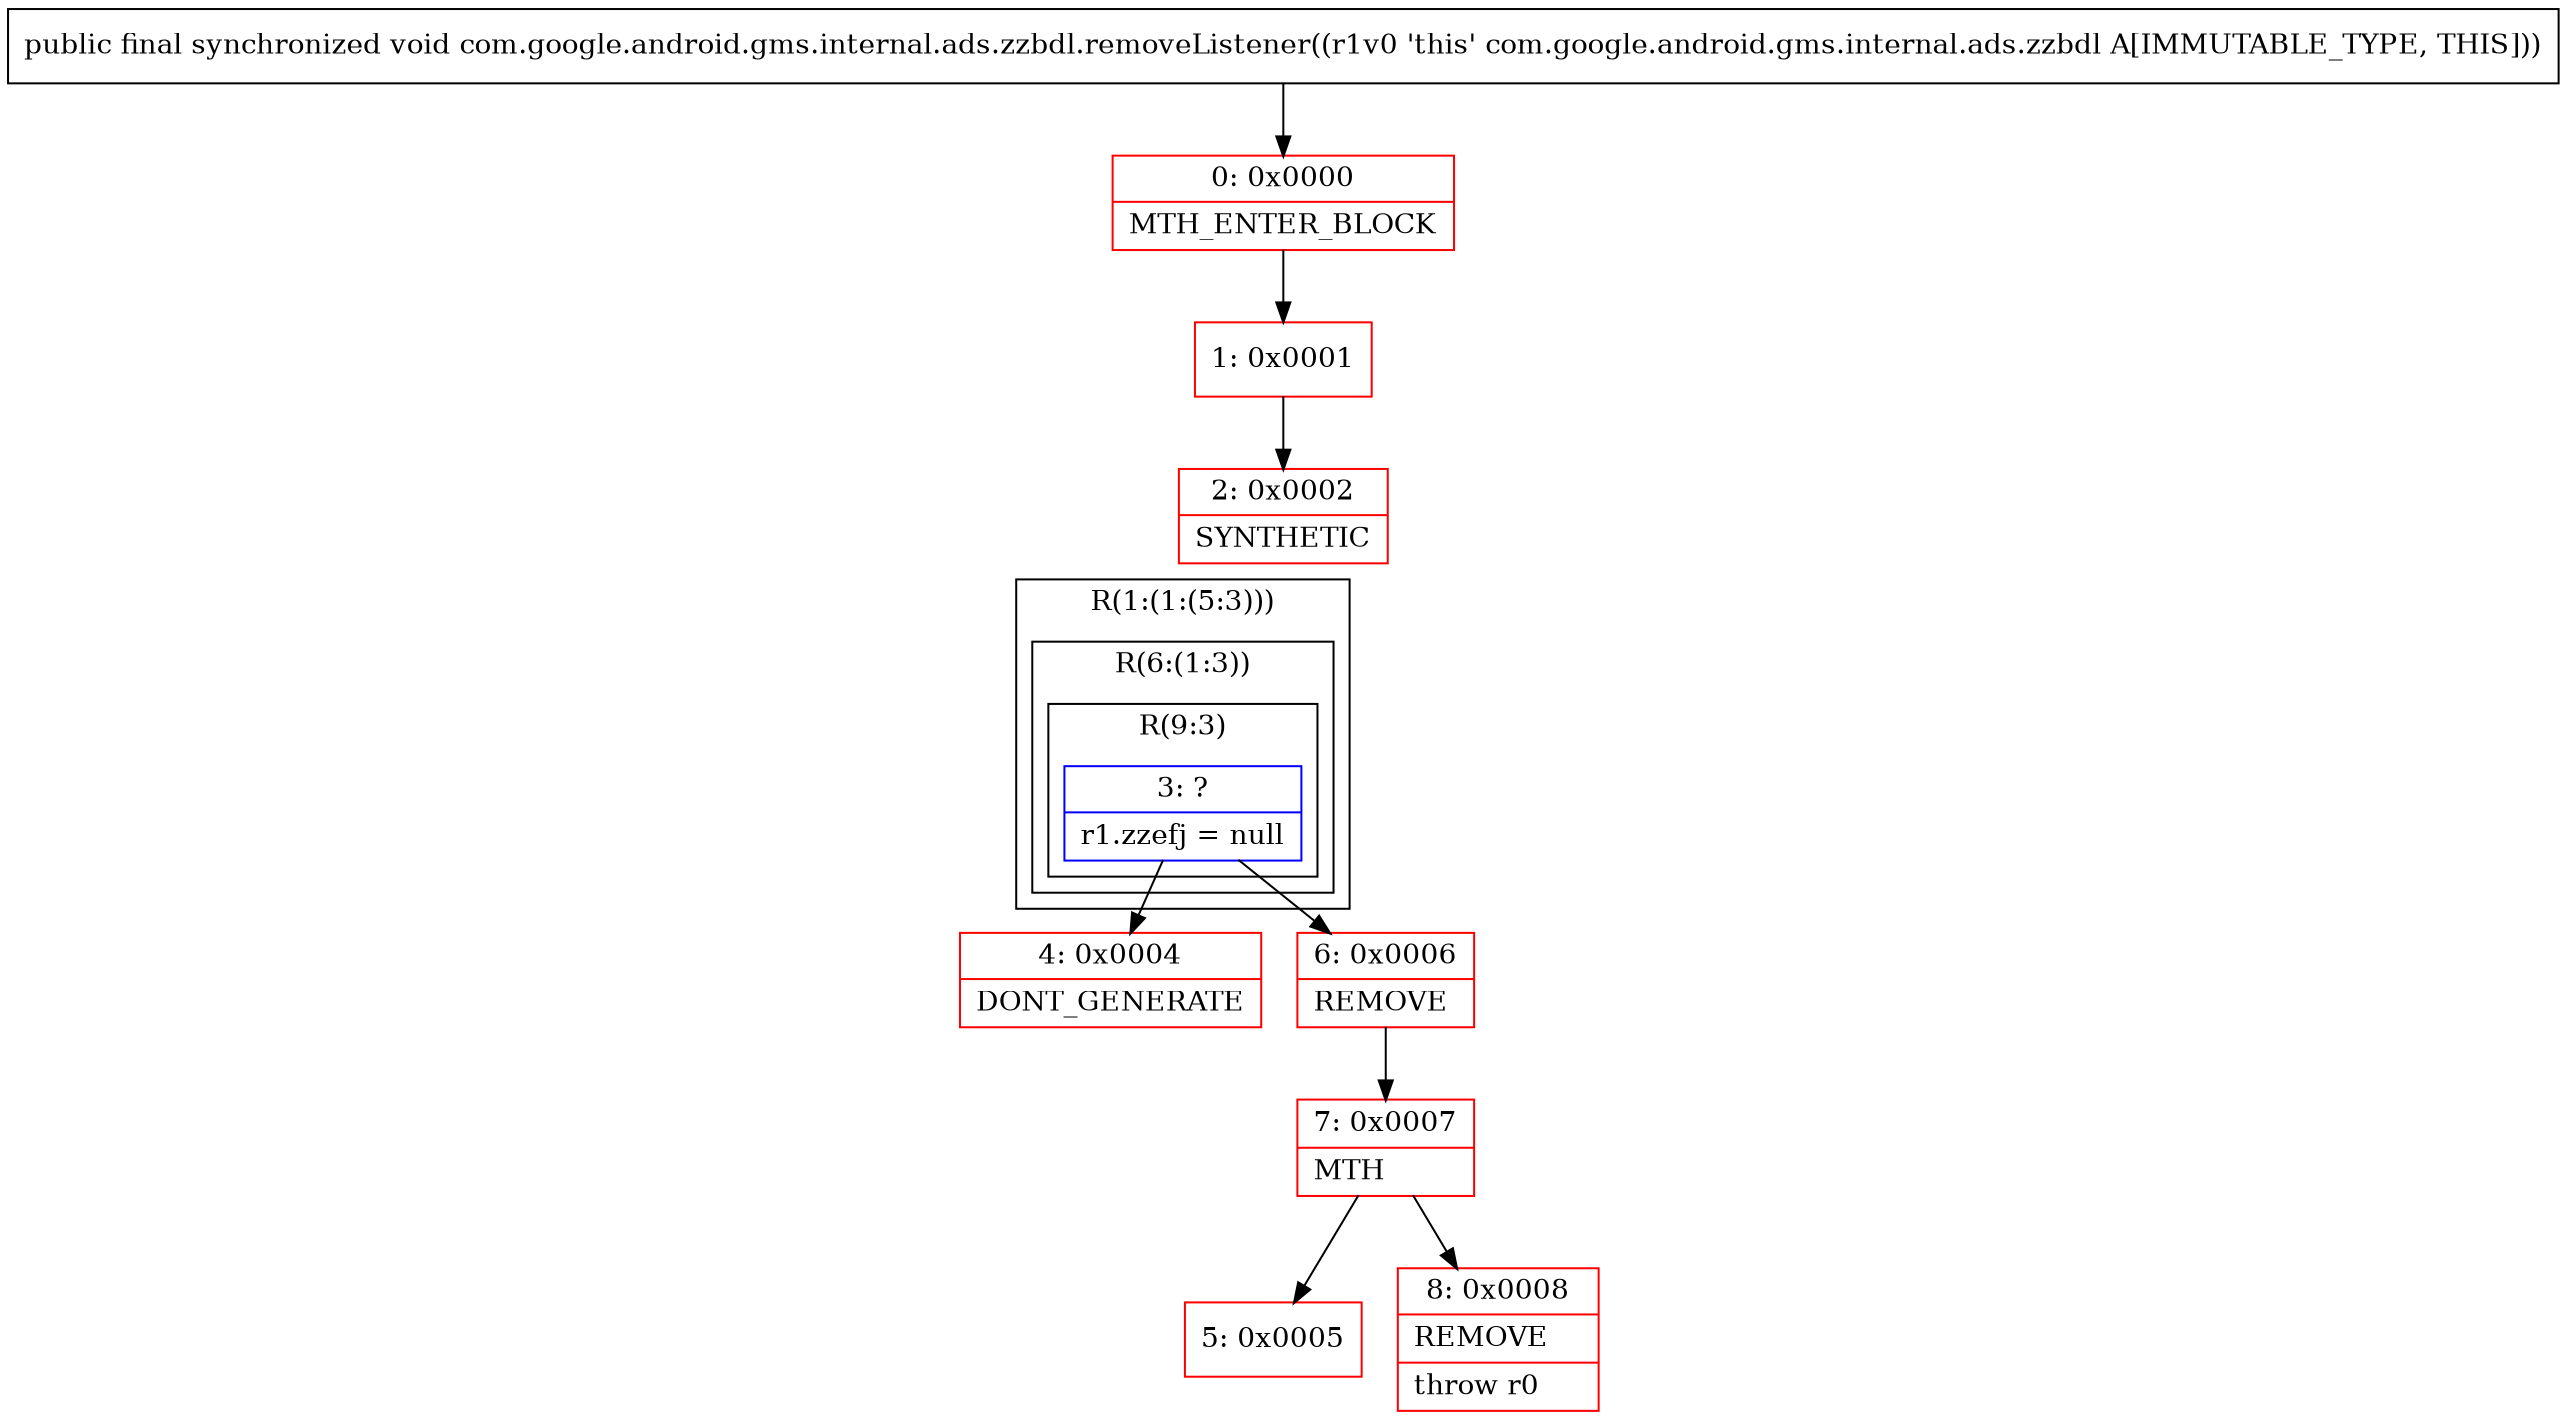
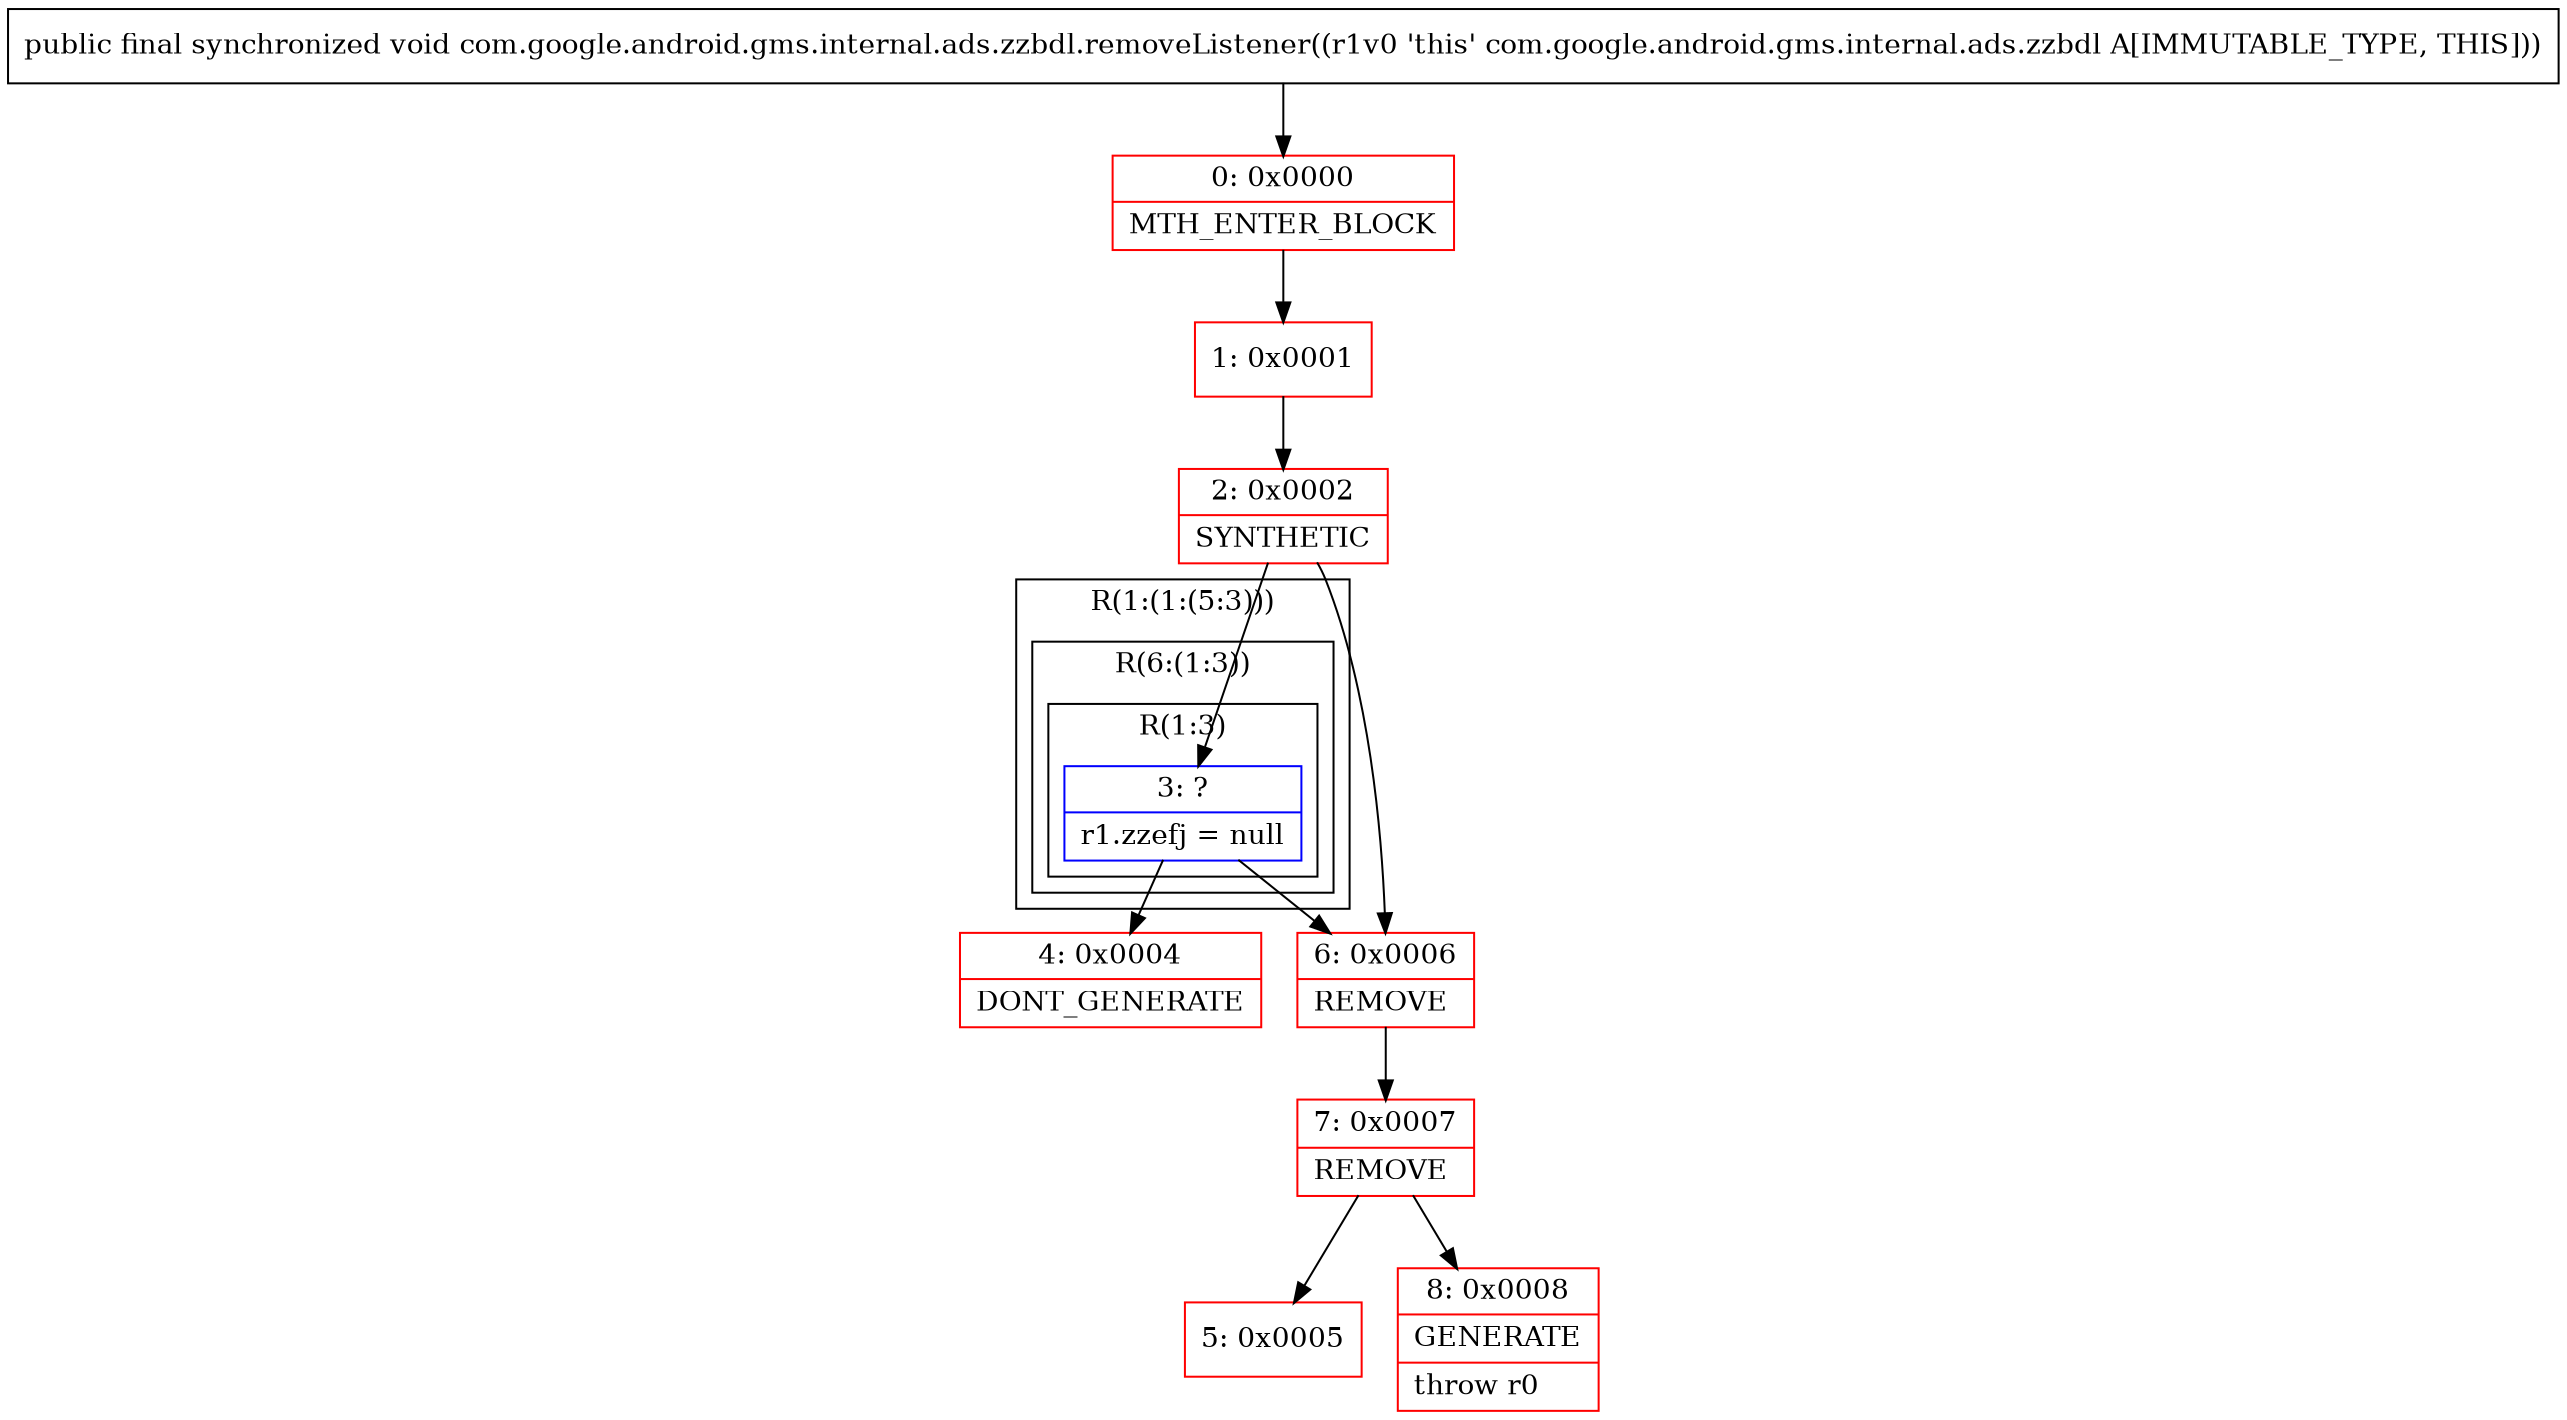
edge "2: 0x0002" -> "3: ?": added
cluster "R(9:3)": label "R(9:3)" -> "R(1:3)"
edge "2: 0x0002" -> "6: 0x0006": added
node "7: 0x0007": text "MTH" -> "REMOVE"
node "8: 0x0008": text "REMOVE" -> "GENERATE"
